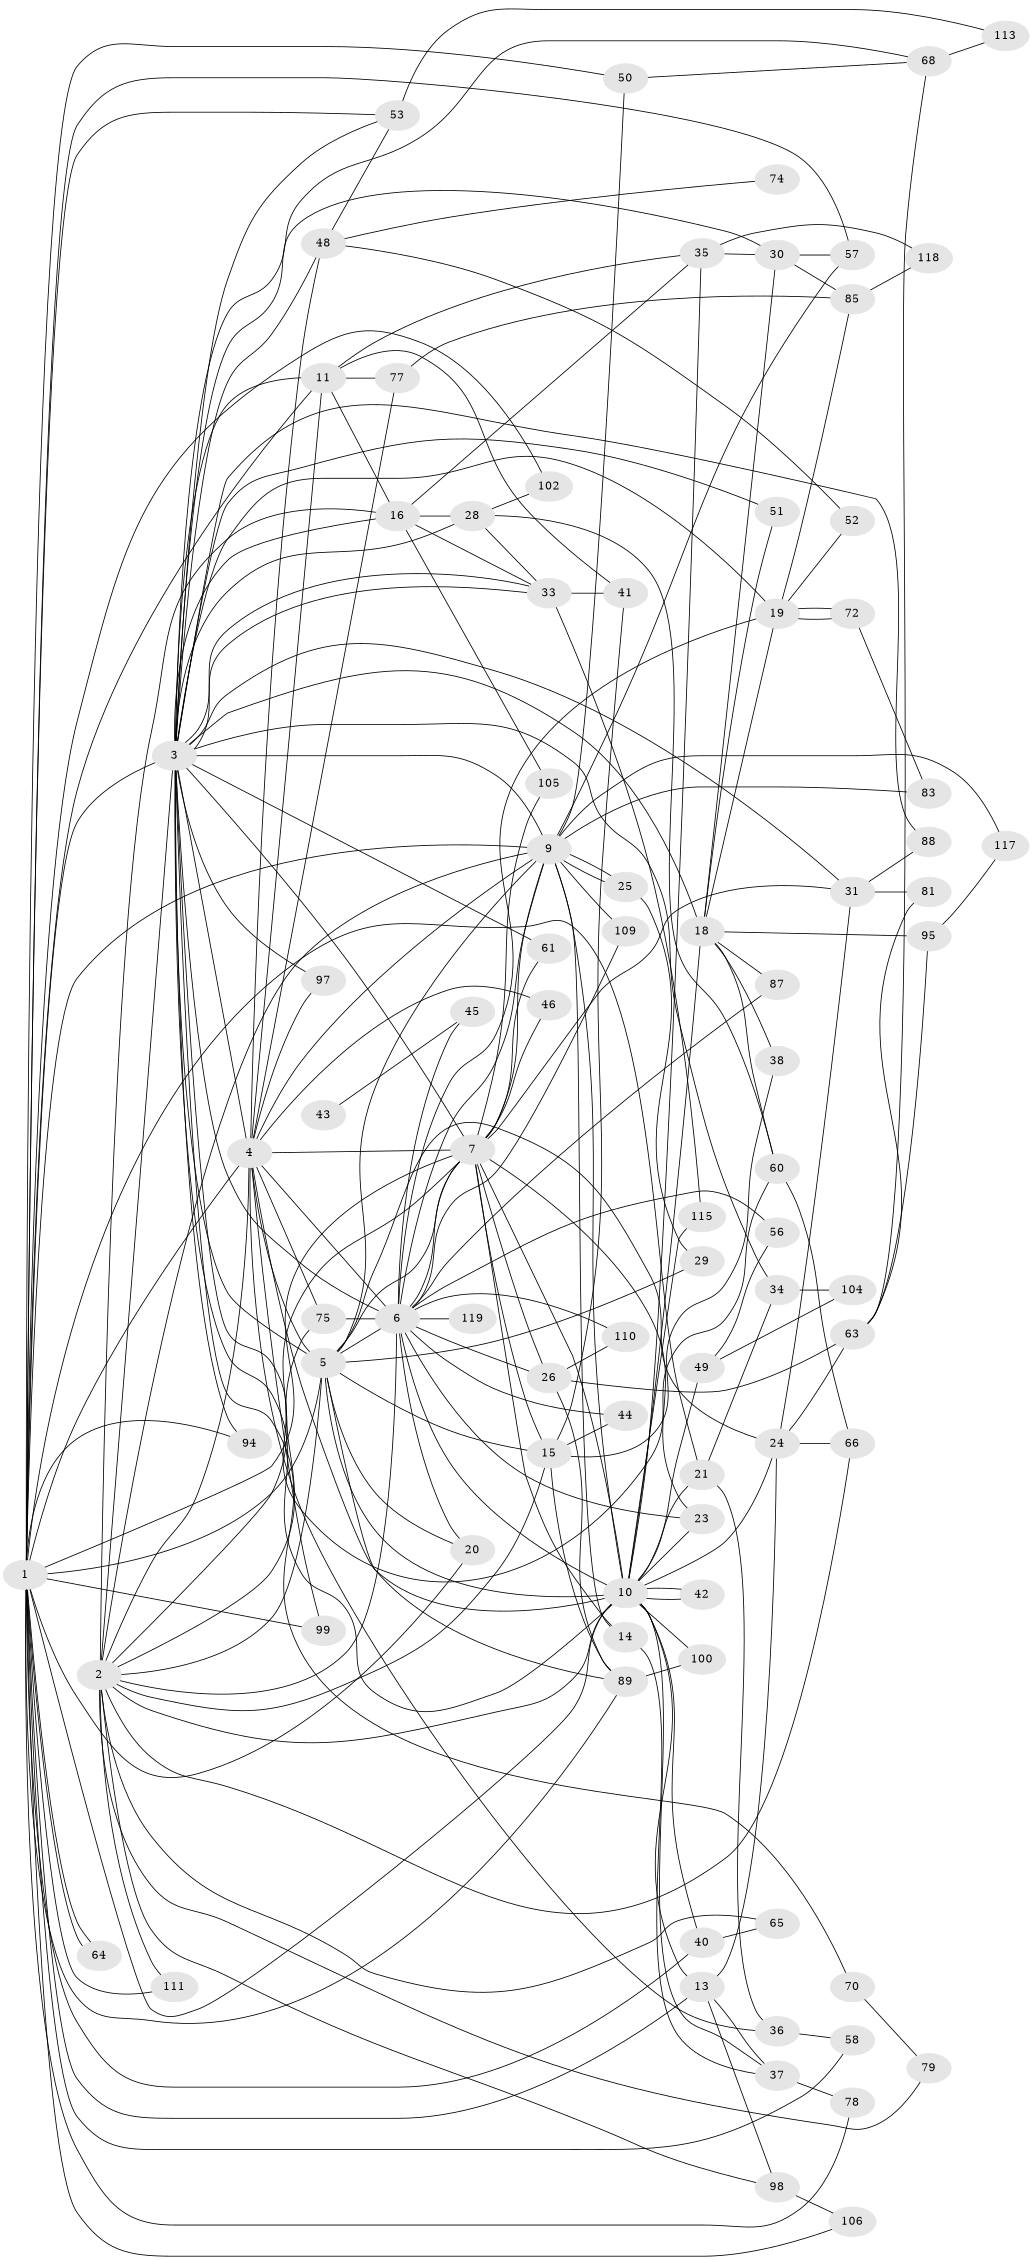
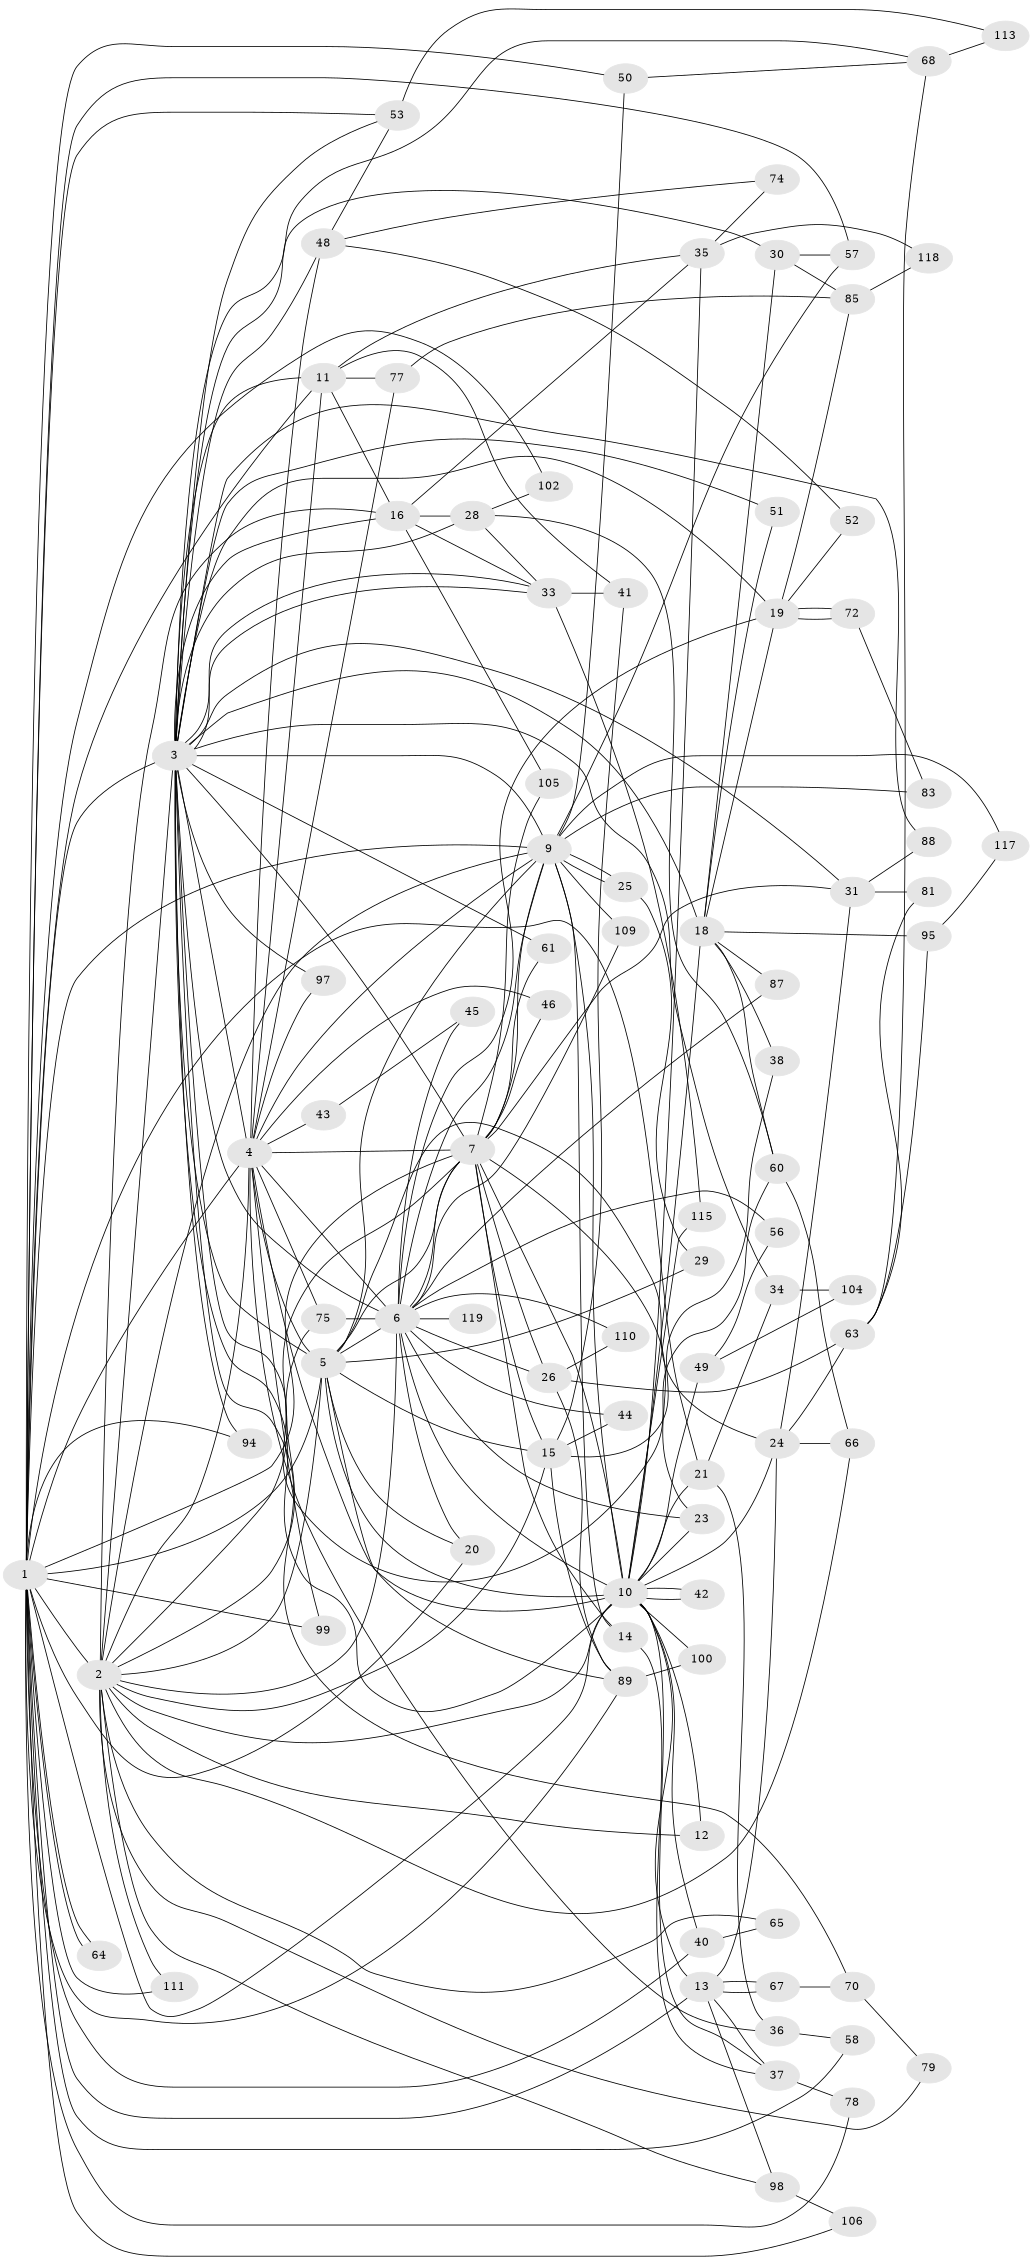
edge "35" -- "30": now "35" -- "74"
edge "43" -- "4": added
edge "1" -- "2": added
node "12": added
node "67": added
